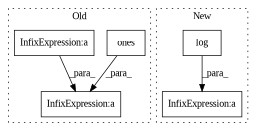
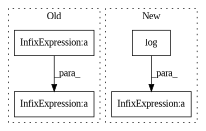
node "ones": removed
